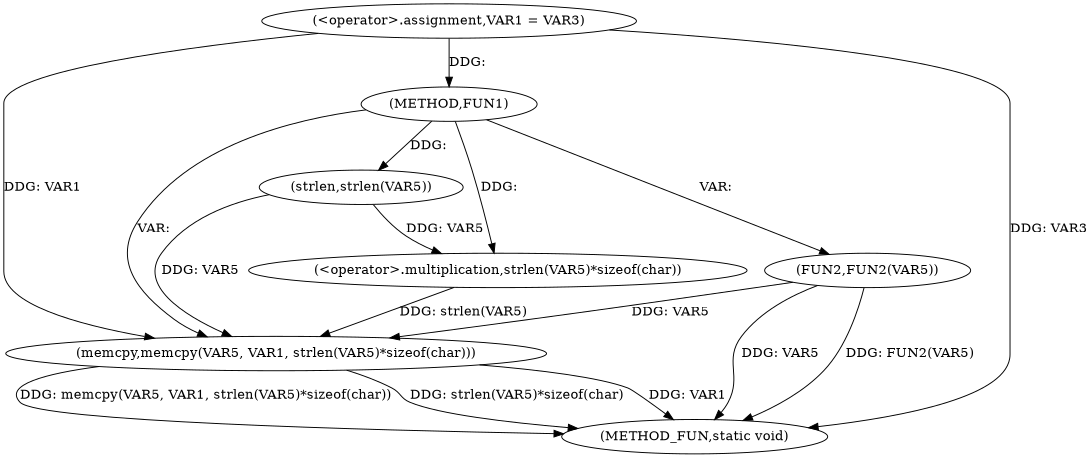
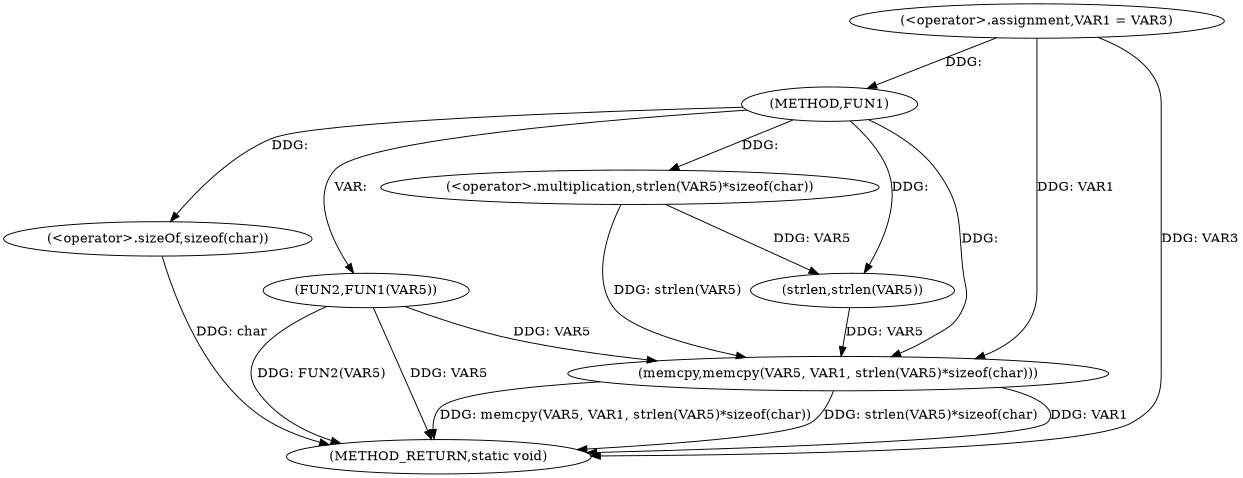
edge "(METHOD,FUN1)" -> "(memcpy,memcpy(VAR5, VAR1, strlen(VAR5)*sizeof(char)))": label "VAR: " -> "DDG: "
edge "(strlen,strlen(VAR5))" -> "(<operator>.multiplication,strlen(VAR5)*sizeof(char))": reversed
node "(<operator>.sizeOf,sizeof(char))": added
node "(FUN2,FUN2(VAR5))": label "(FUN2,FUN2(VAR5))" -> "(FUN2,FUN1(VAR5))"
node "(METHOD_FUN,static void)": label "(METHOD_FUN,static void)" -> "(METHOD_RETURN,static void)"
